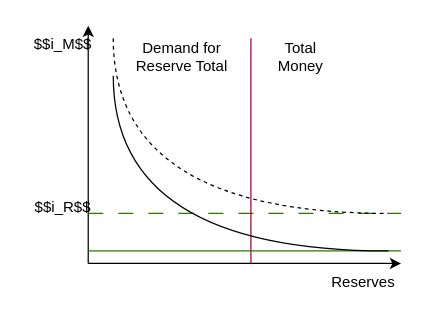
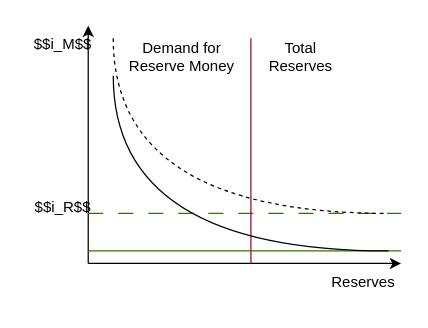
node "Demand for Reserve Total": label "Demand for Reserve Total" -> "Demand for Reserve Money"
node "Total Money": label "Total Money" -> "Total Reserves"
